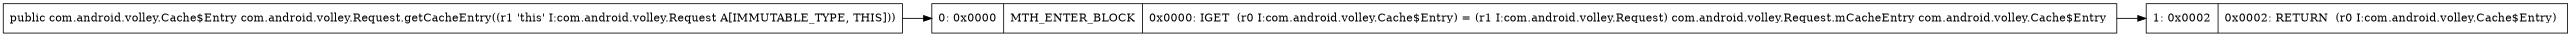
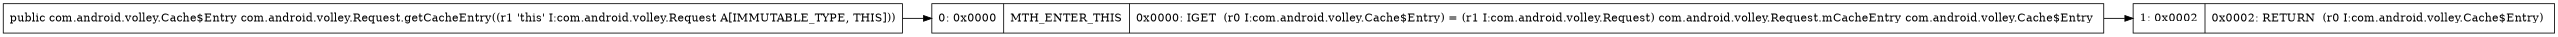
node "0: 0x0000": text "MTH_ENTER_BLOCK" -> "MTH_ENTER_THIS"
